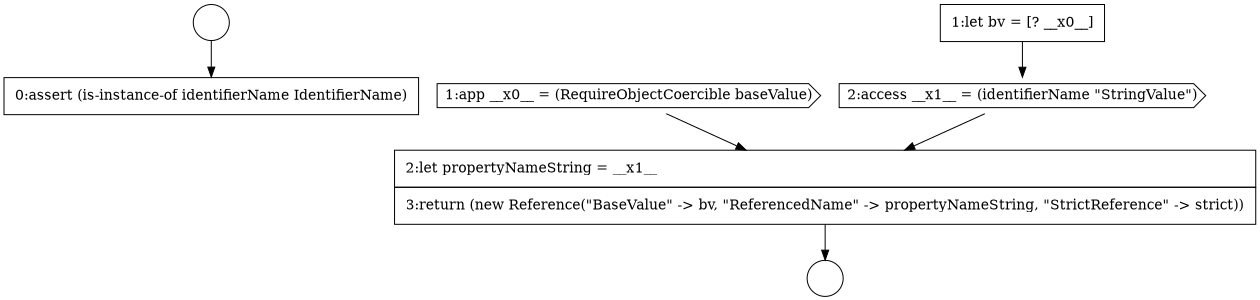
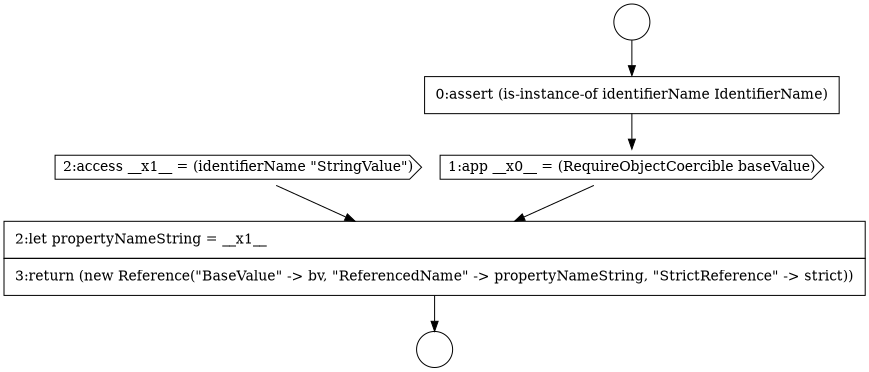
node "1:let bv = [? __x0__]": removed
edge "0:assert (is-instance-of identifierName IdentifierName)" -> "1:app __x0__ = (RequireObjectCoercible baseValue)": added
